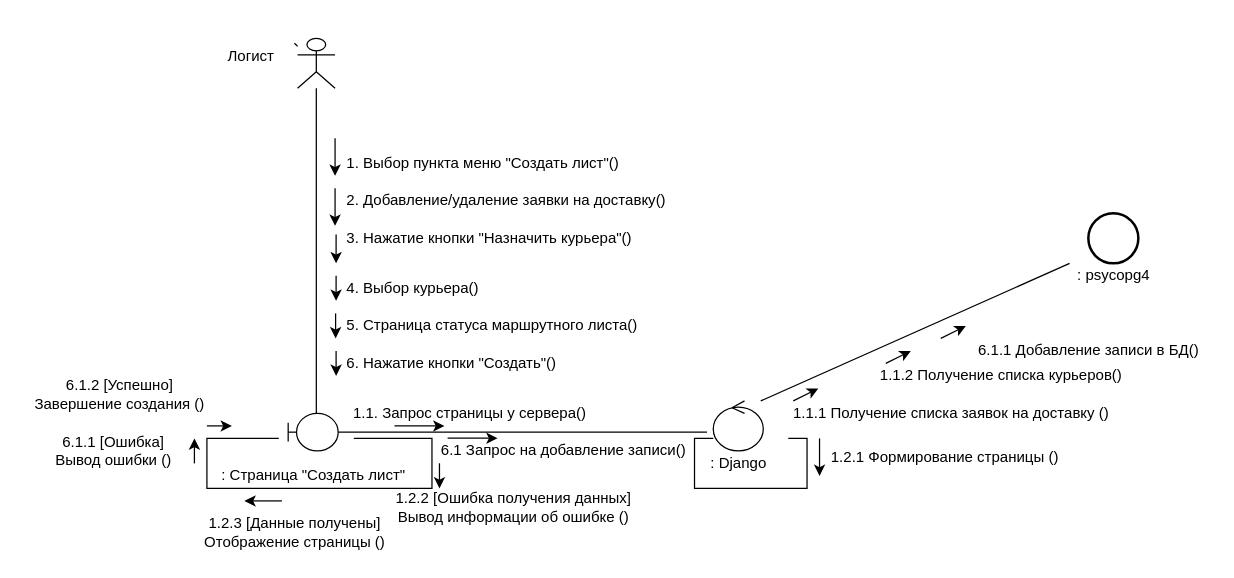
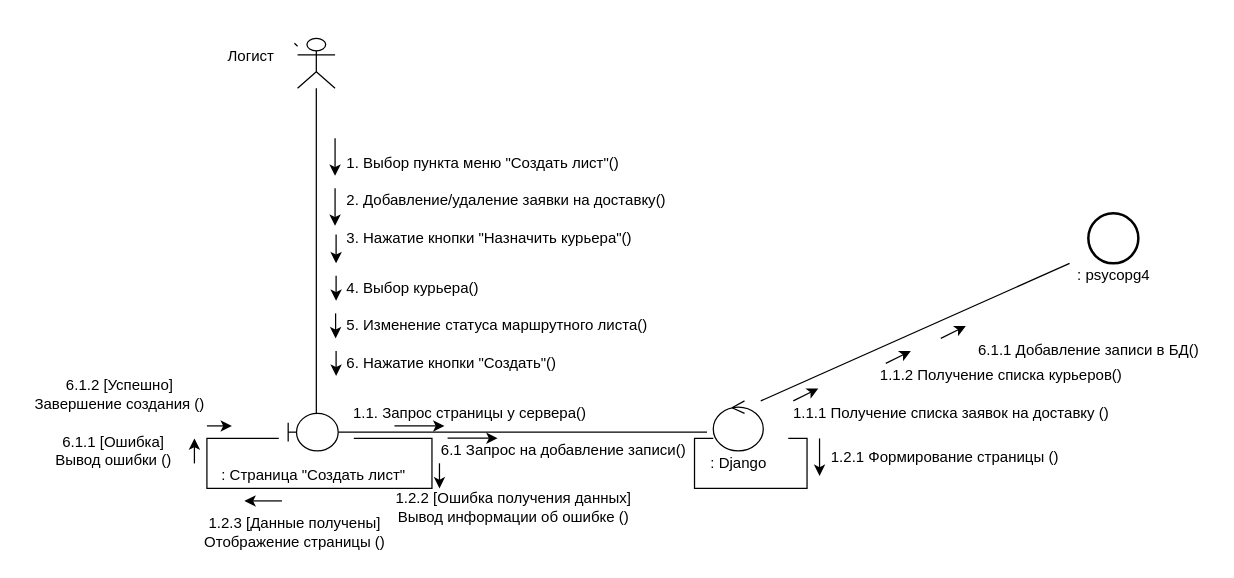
node "5. Страница статуса маршрутного листа()": label "5. Страница статуса маршрутного листа()" -> "5. Изменение статуса маршрутного листа()"
